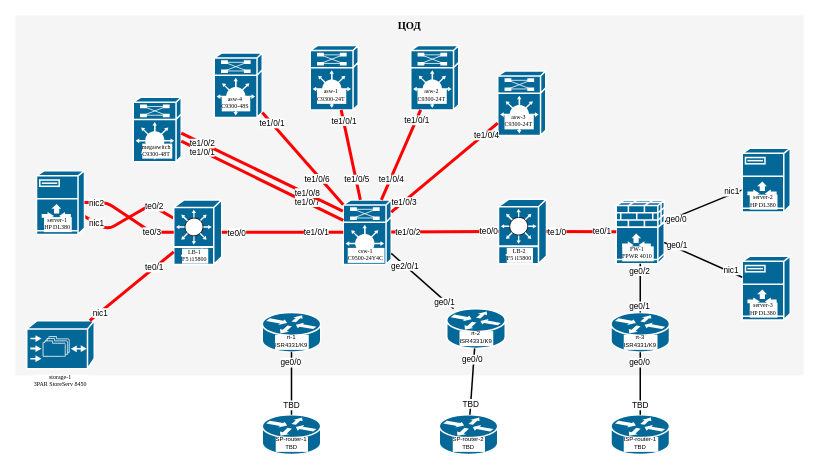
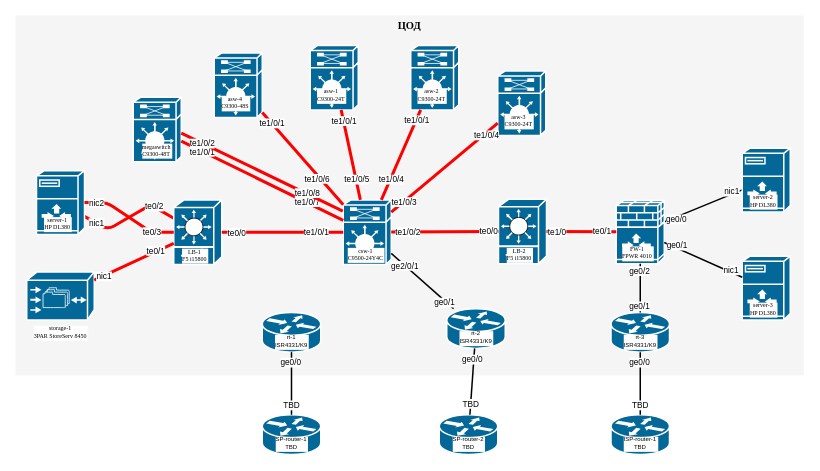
node "storage-1 3PAR StoreServ 8450": moved (60, 345) -> (60, 296)
